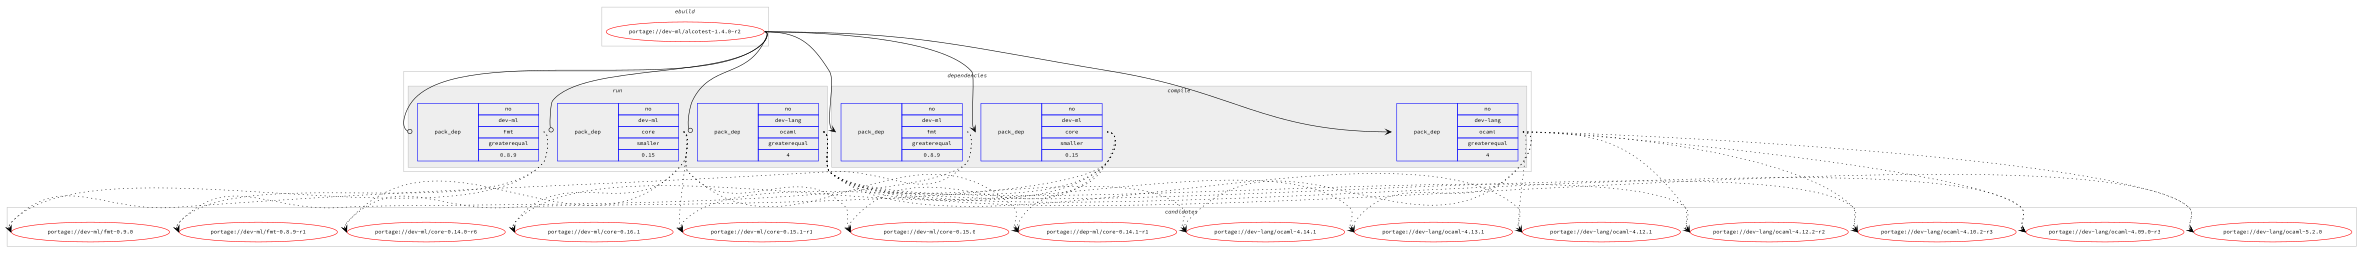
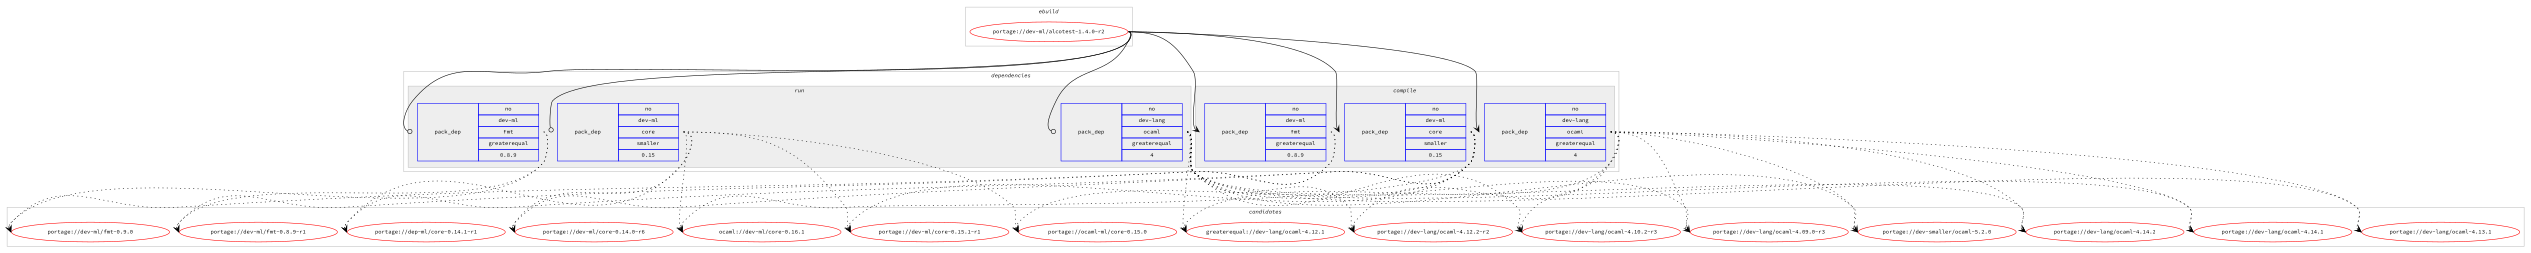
node "portage://dev-ml/core-0.16.1": label "portage://dev-ml/core-0.16.1" -> "ocaml://dev-ml/core-0.16.1"
node "portage://dev-ml/core-0.15.0": label "portage://dev-ml/core-0.15.0" -> "portage://ocaml-ml/core-0.15.0"
node "portage://dev-lang/ocaml-4.12.1": label "portage://dev-lang/ocaml-4.12.1" -> "greaterequal://dev-lang/ocaml-4.12.1"
node "portage://dev-lang/ocaml-4.14.2": added
node "portage://dev-lang/ocaml-5.2.0": label "portage://dev-lang/ocaml-5.2.0" -> "portage://dev-smaller/ocaml-5.2.0"
